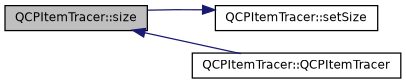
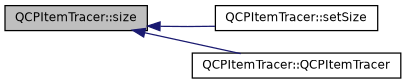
edge "QCPItemTracer::size" -> "QCPItemTracer::setSize": reversed
